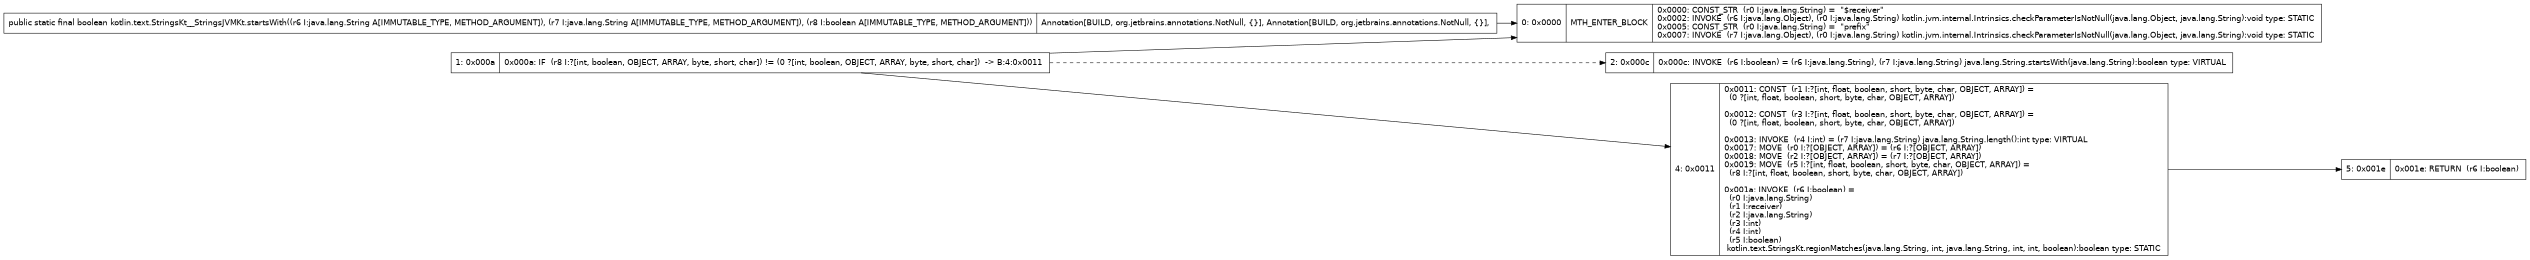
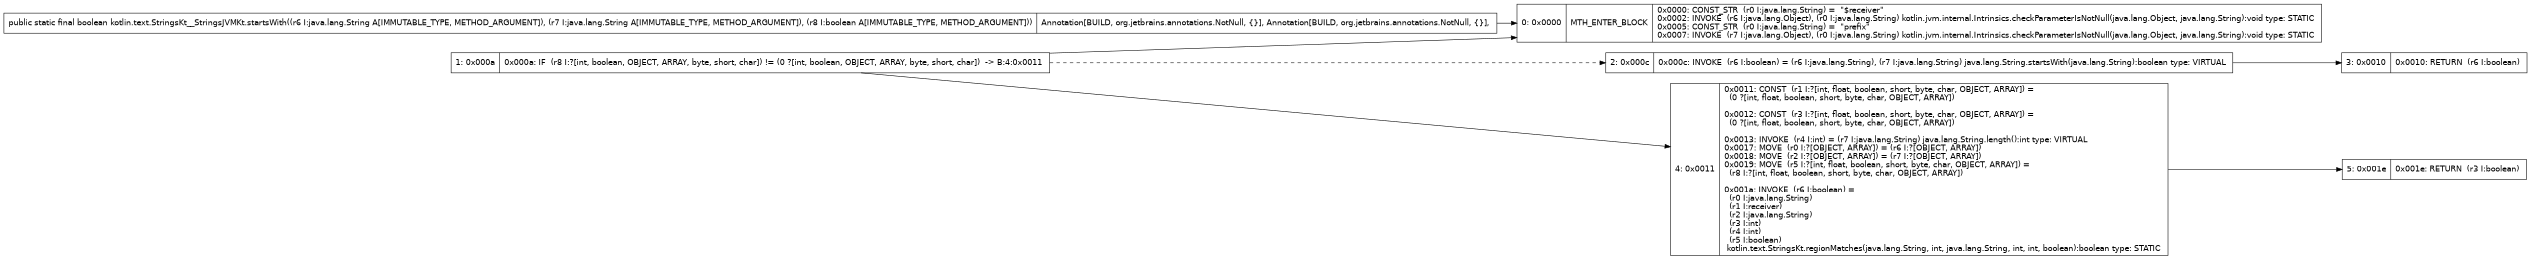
node "3: 0x0010": added
node "5: 0x001e": text "0x001e: RETURN  (r6 I:boolean)" -> "0x001e: RETURN  (r3 I:boolean)"
